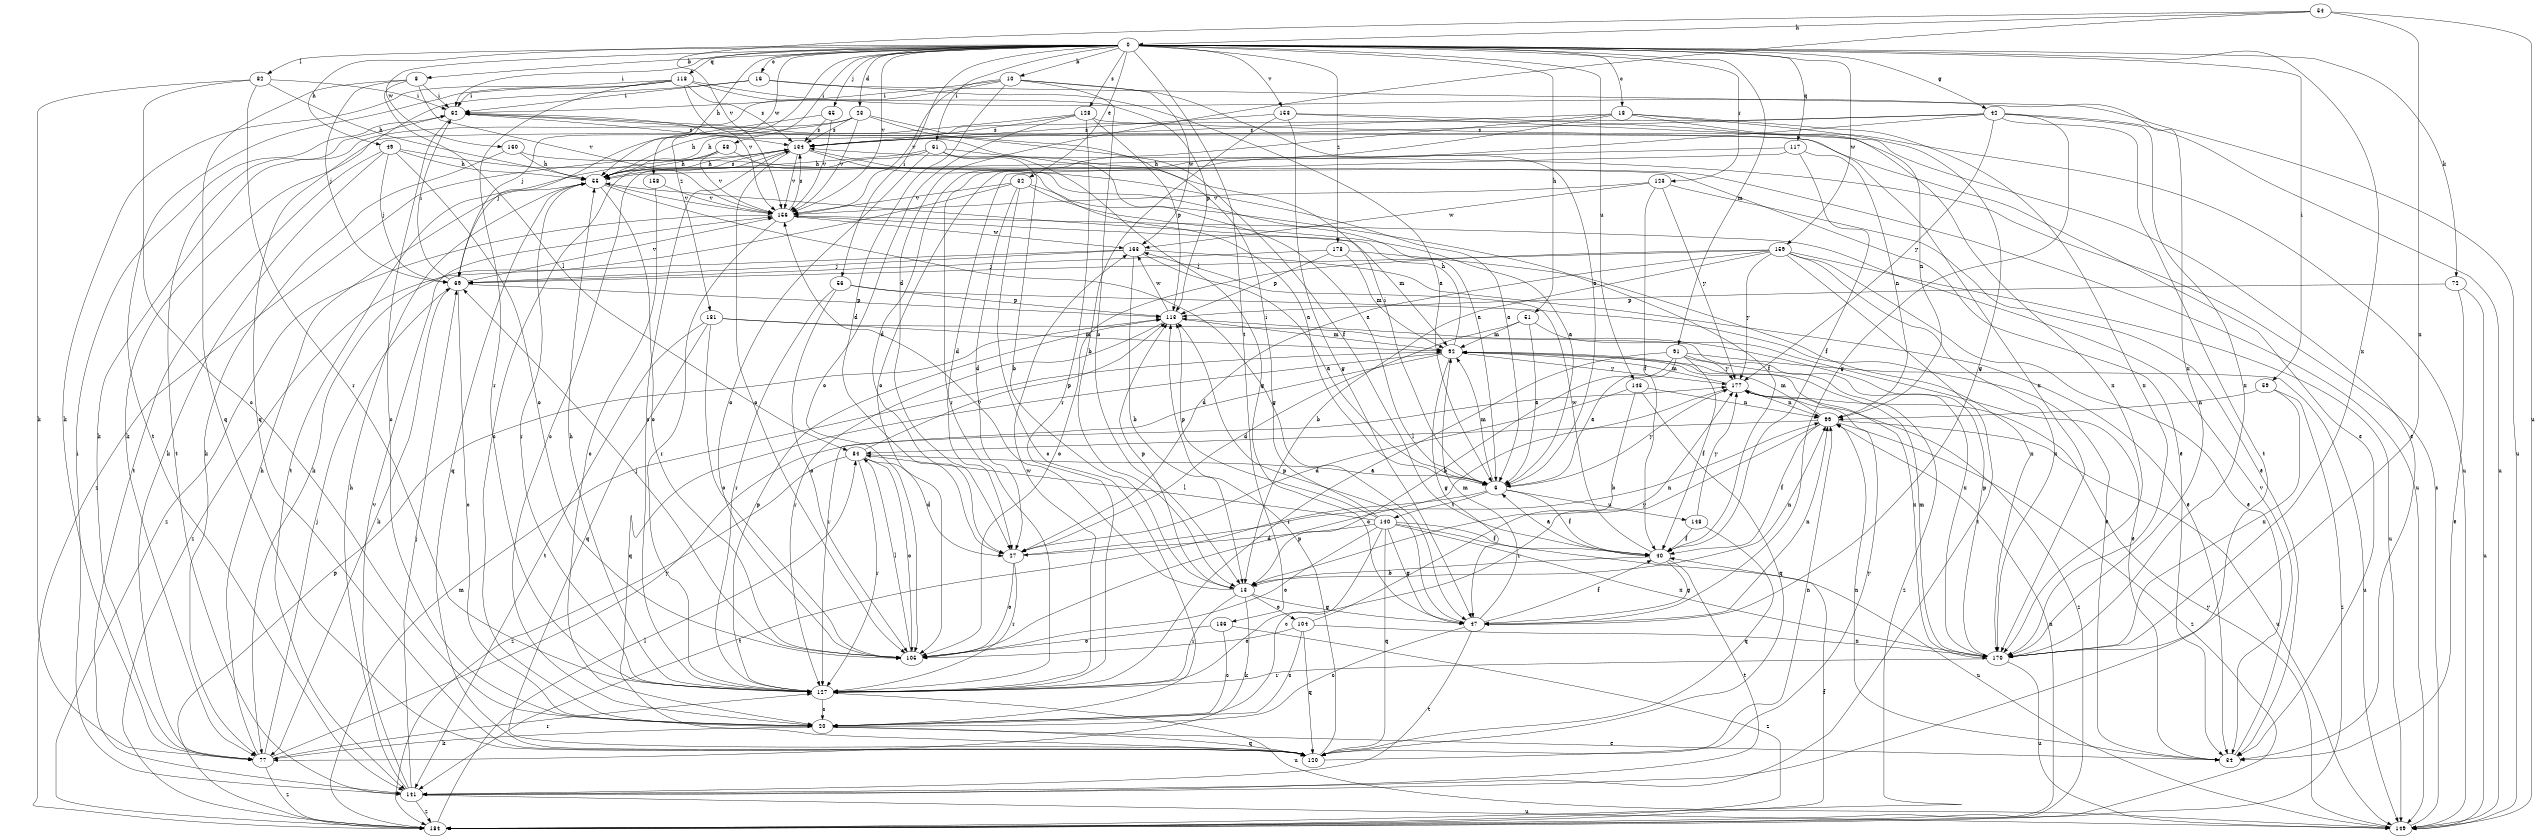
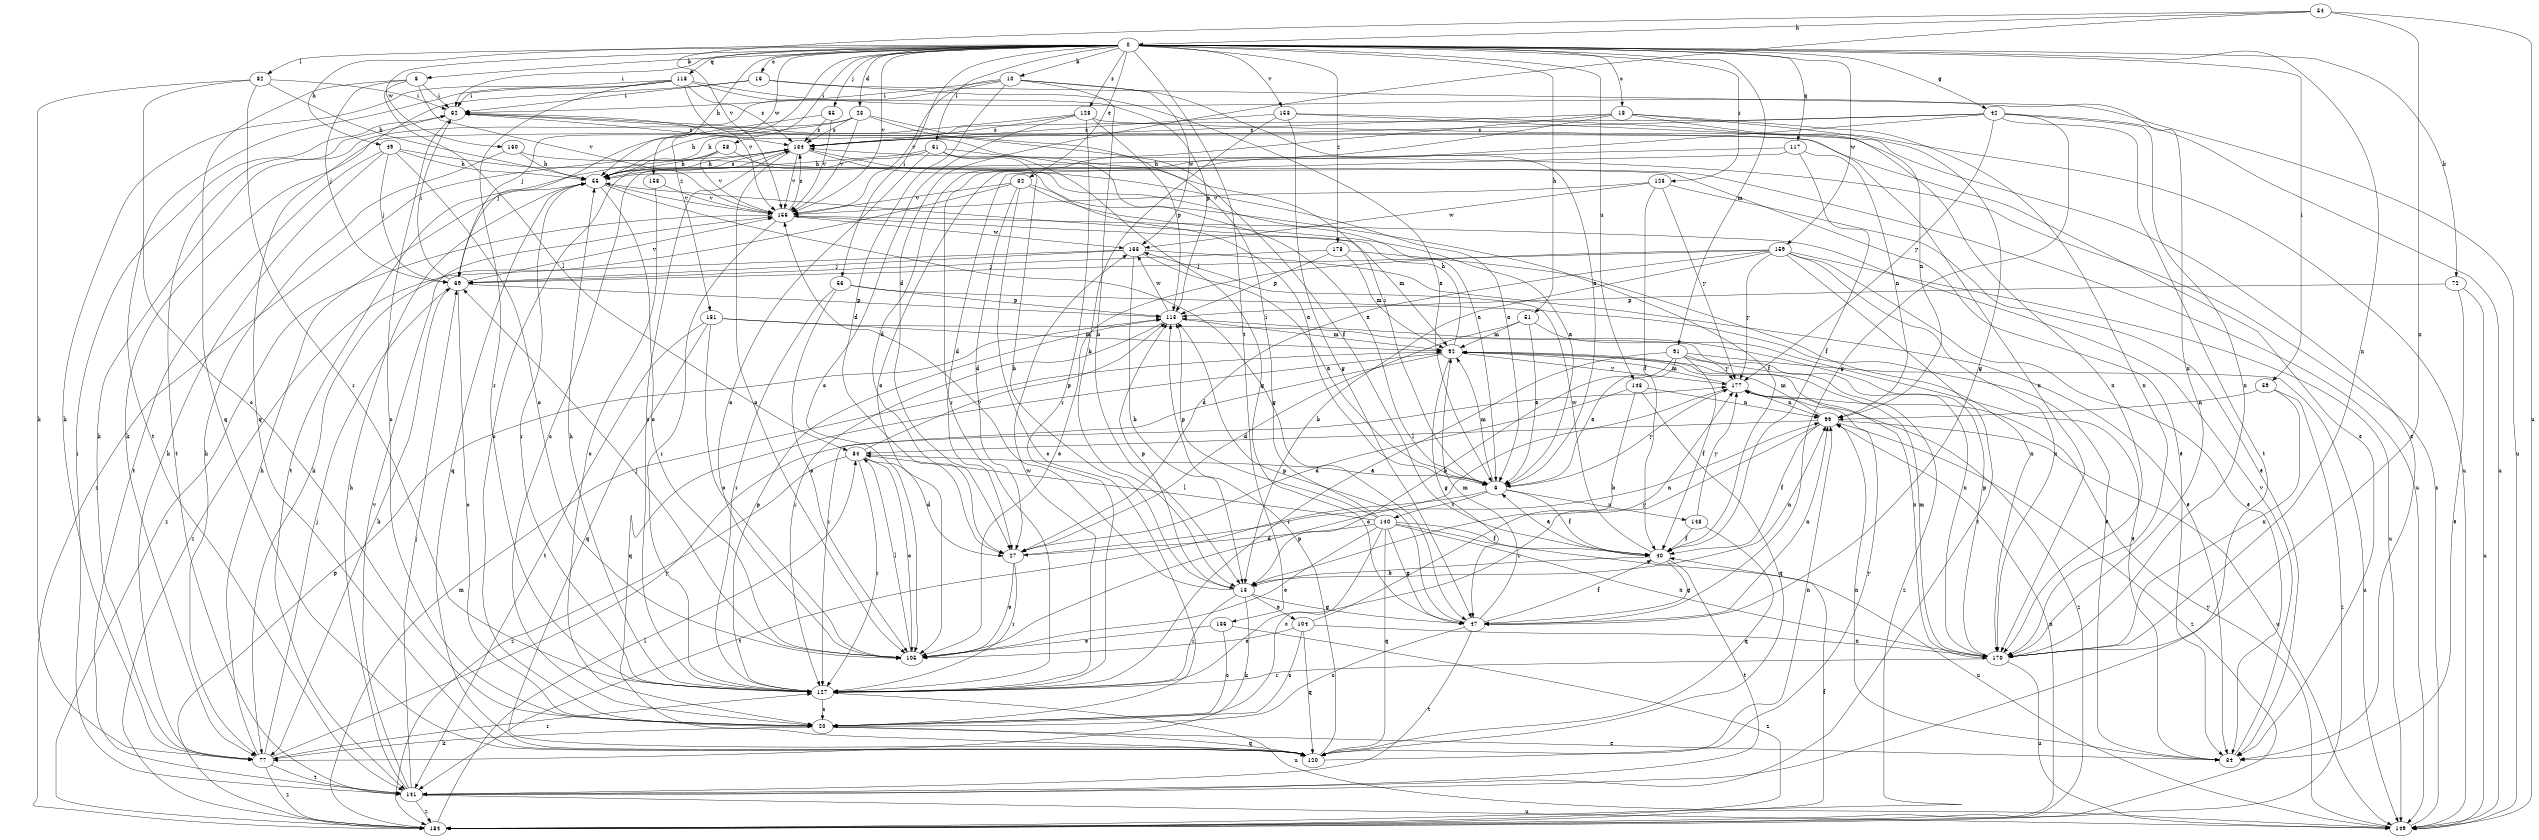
edge "77" -> "141": added, label "t"
